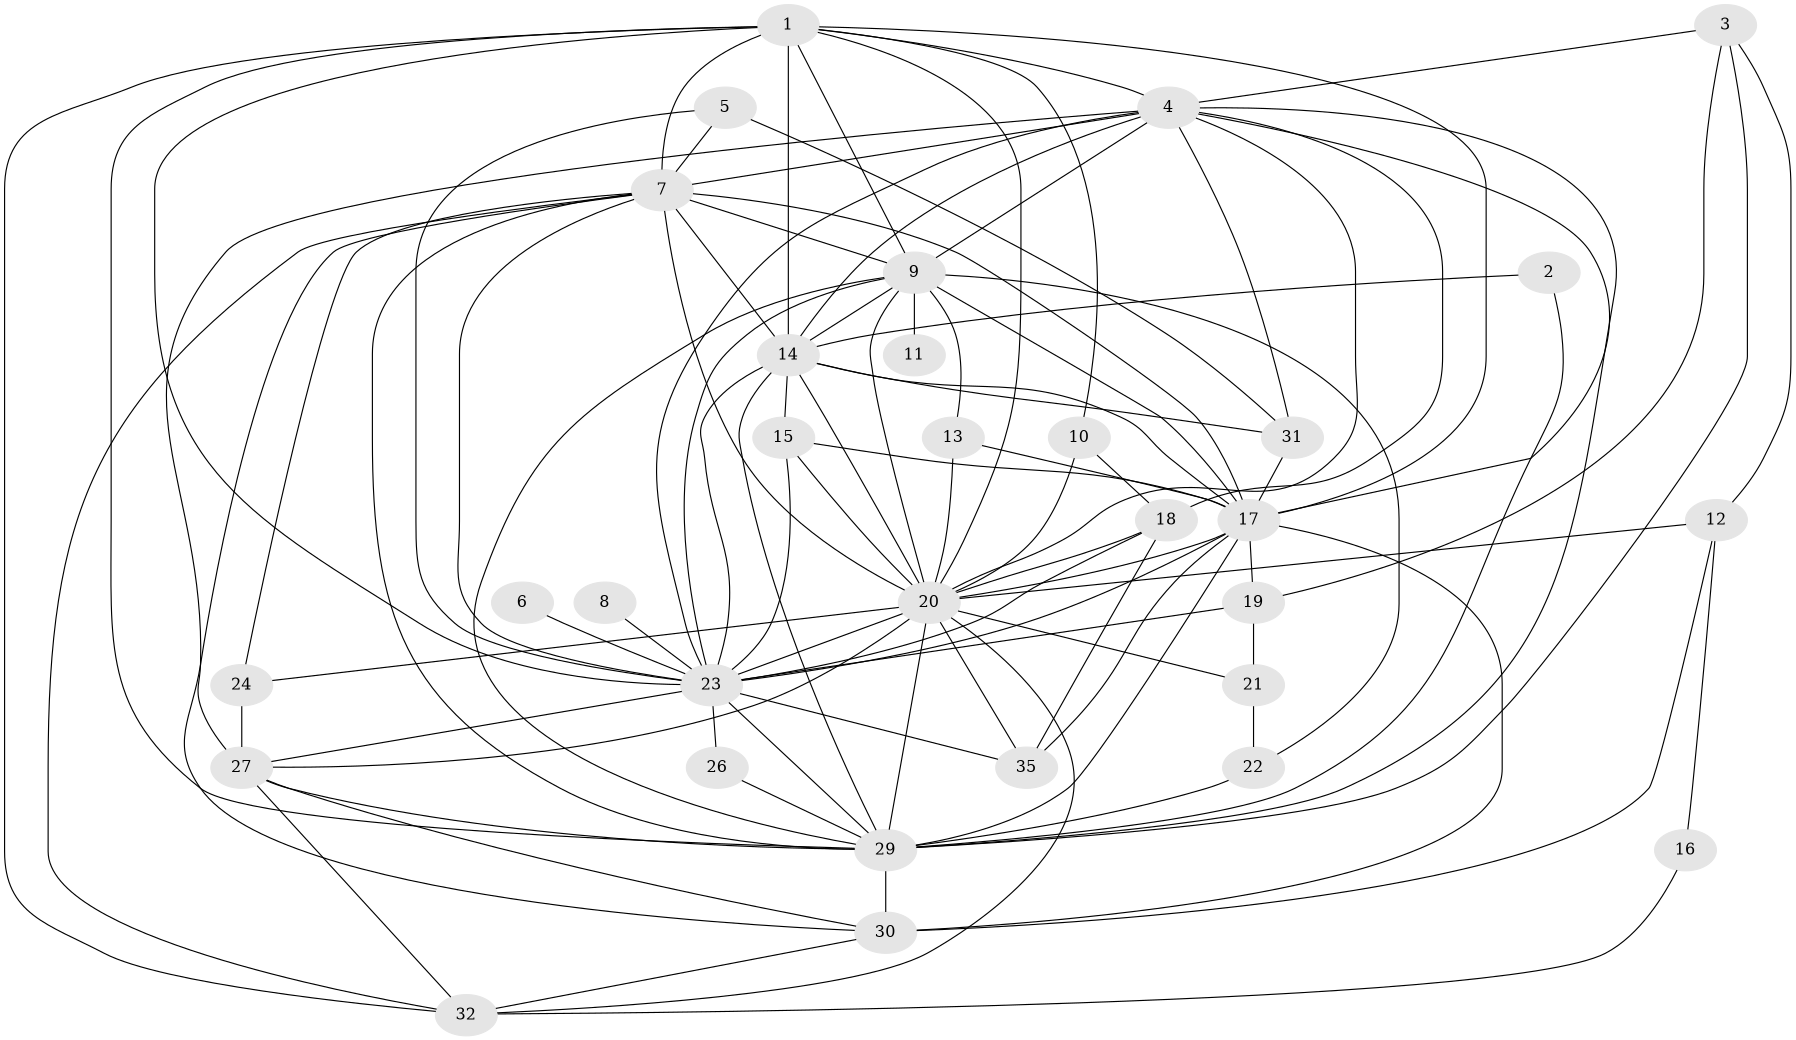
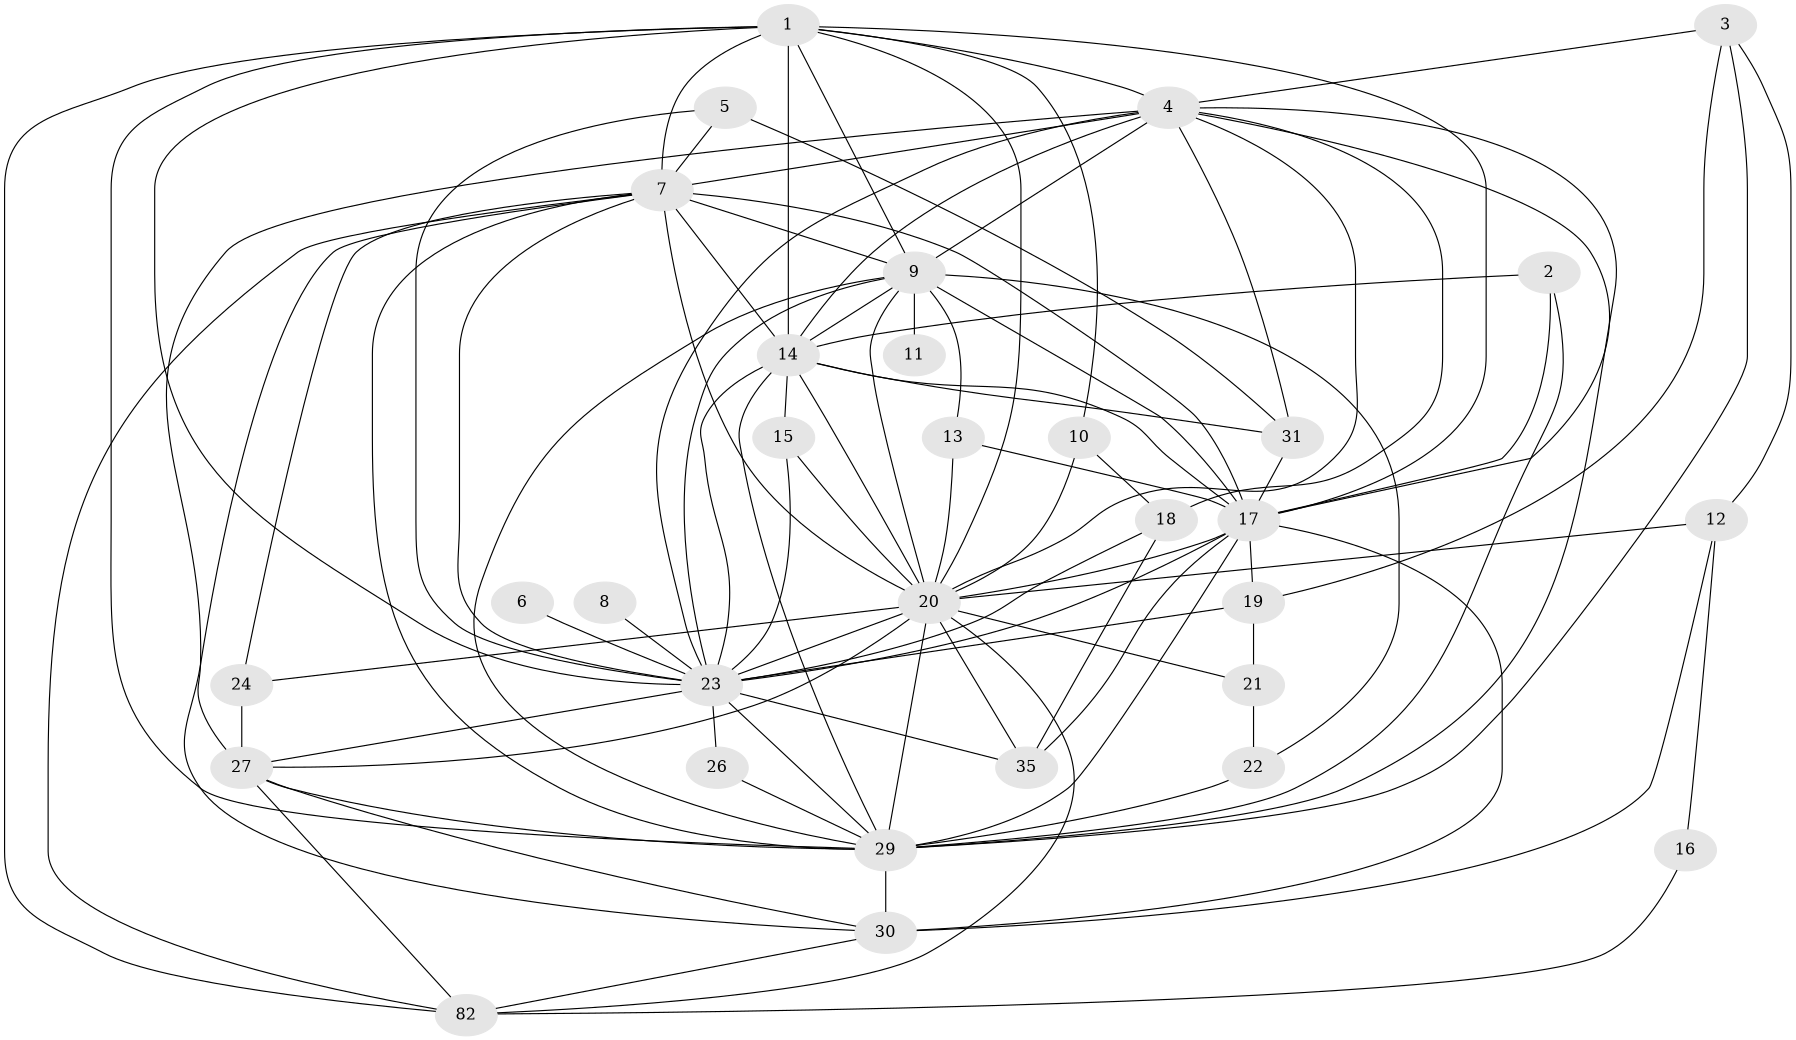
edge "15" -- "17": now "2" -- "17"
edge "18" -- "20": removed
node "32": label "32" -> "82"
